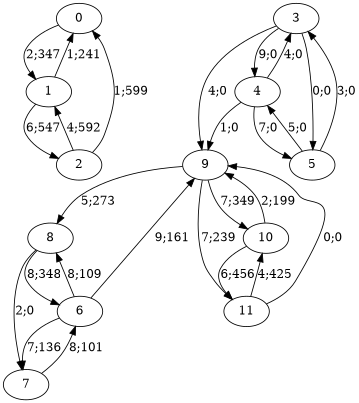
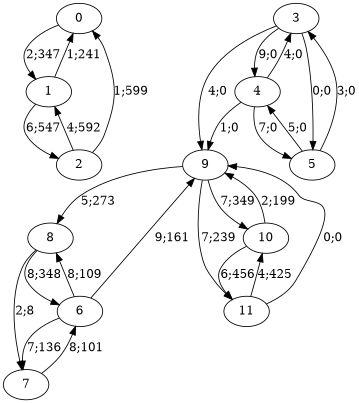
edge "8" -> "7": label "2;0" -> "2;8"
